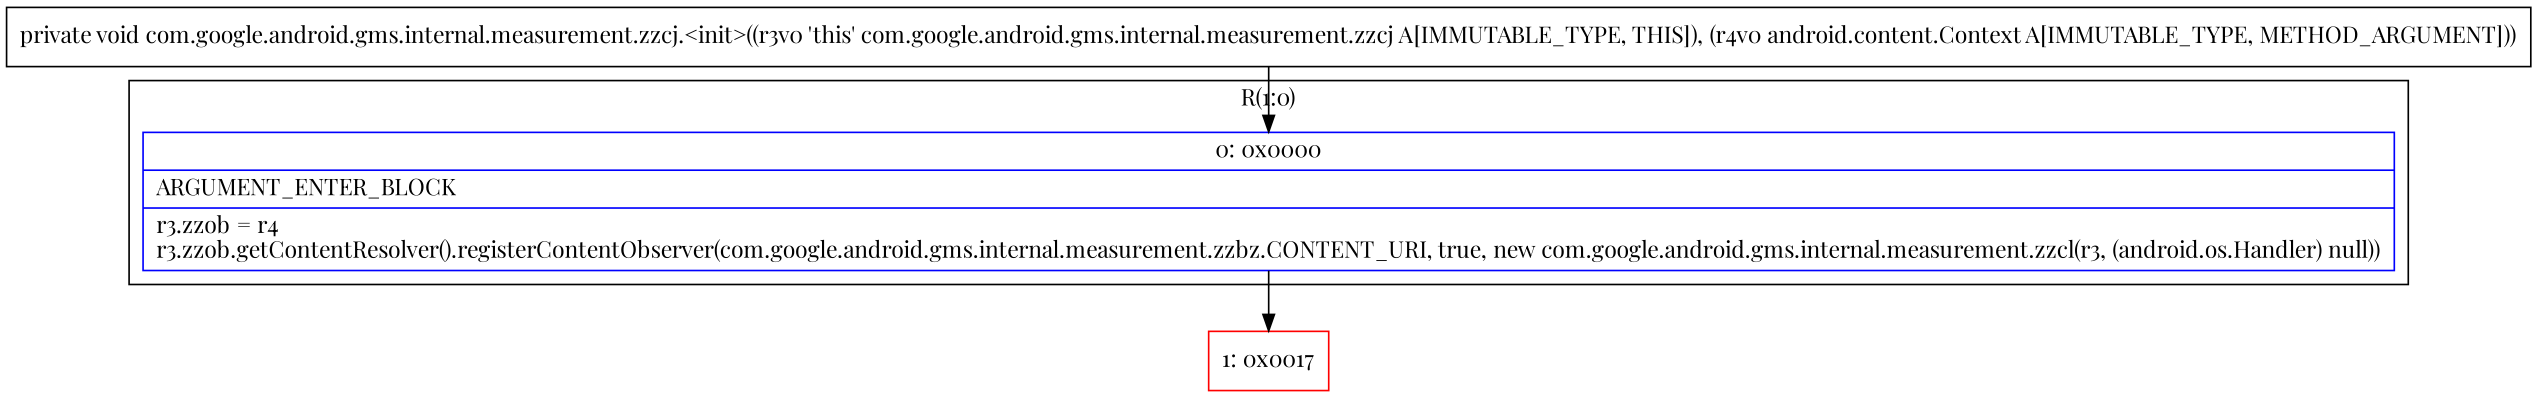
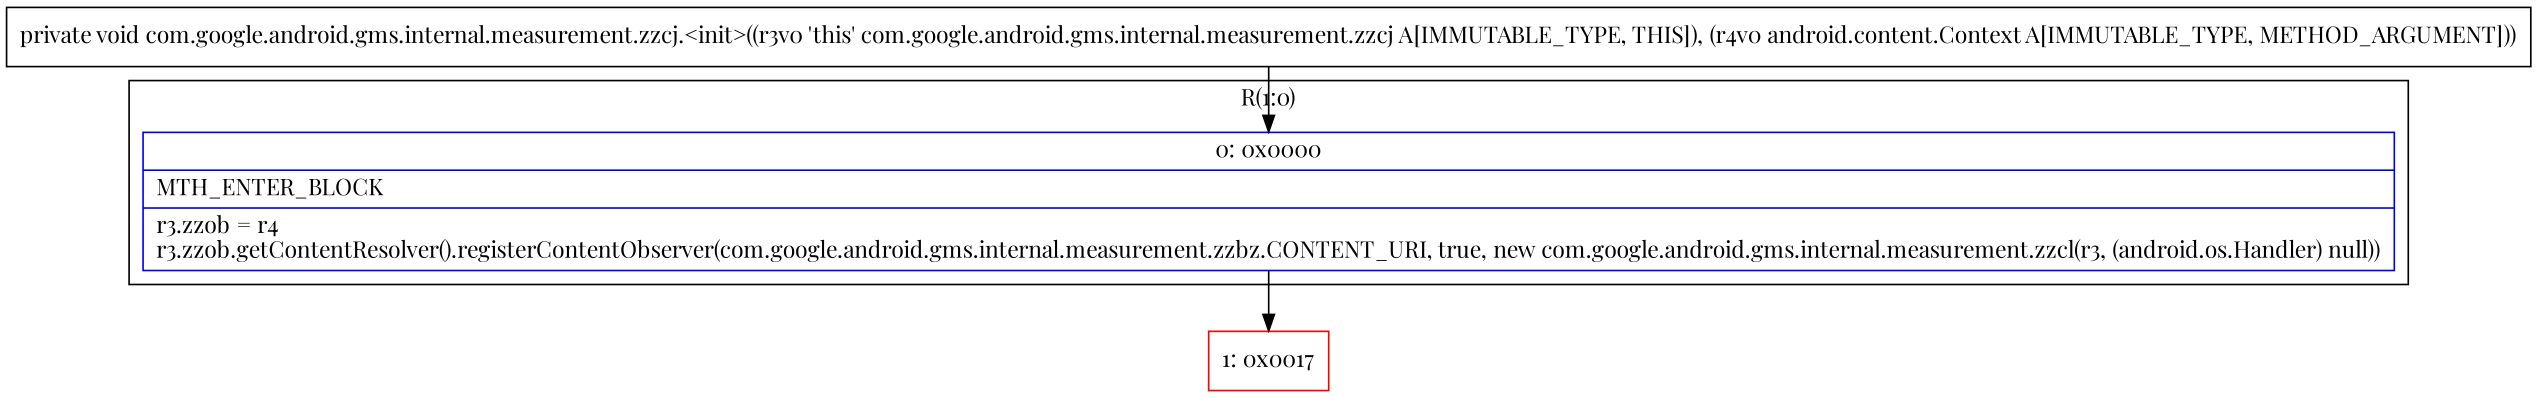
node "0: 0x0000": text "ARGUMENT_ENTER_BLOCK" -> "MTH_ENTER_BLOCK"
